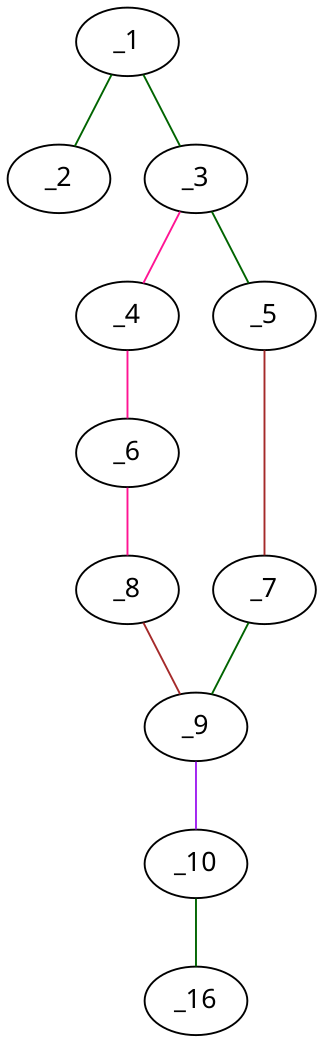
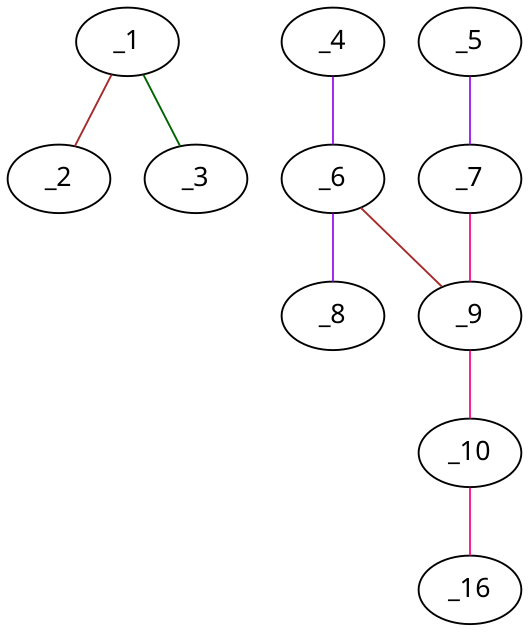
edge "_1" -- "_2": color darkgreen -> brown
edge "_3" -- "_4": removed
edge "_3" -- "_5": removed
edge "_4" -- "_6": color deeppink -> purple
edge "_5" -- "_7": color brown -> purple
edge "_6" -- "_8": color deeppink -> purple
edge "_8" -- "_9": now "_6" -- "_9"
edge "_7" -- "_9": color darkgreen -> deeppink
edge "_9" -- "_10": color purple -> deeppink
edge "_10" -- "_16": color darkgreen -> deeppink
